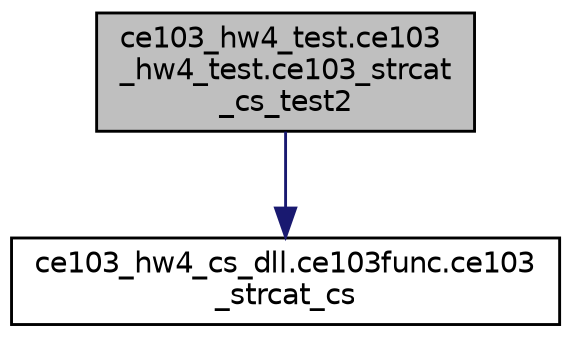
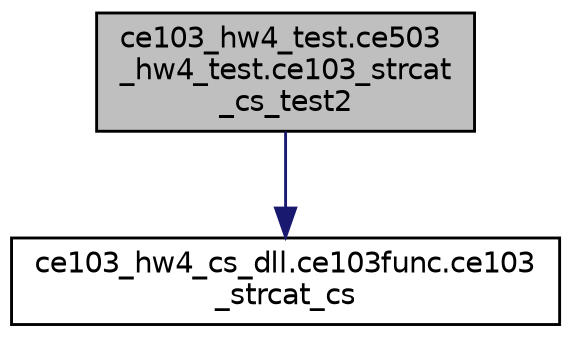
node "ce103_hw4_test.ce103 _hw4_test.ce103_strcat _cs_test2": label "ce103_hw4_test.ce103 _hw4_test.ce103_strcat _cs_test2" -> "ce103_hw4_test.ce503 _hw4_test.ce103_strcat _cs_test2"
